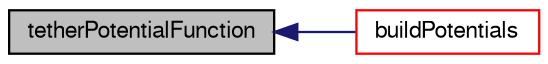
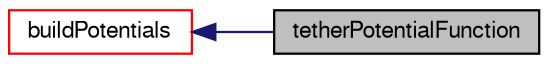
edge "buildPotentials" -> "tetherPotentialFunction": reversed
